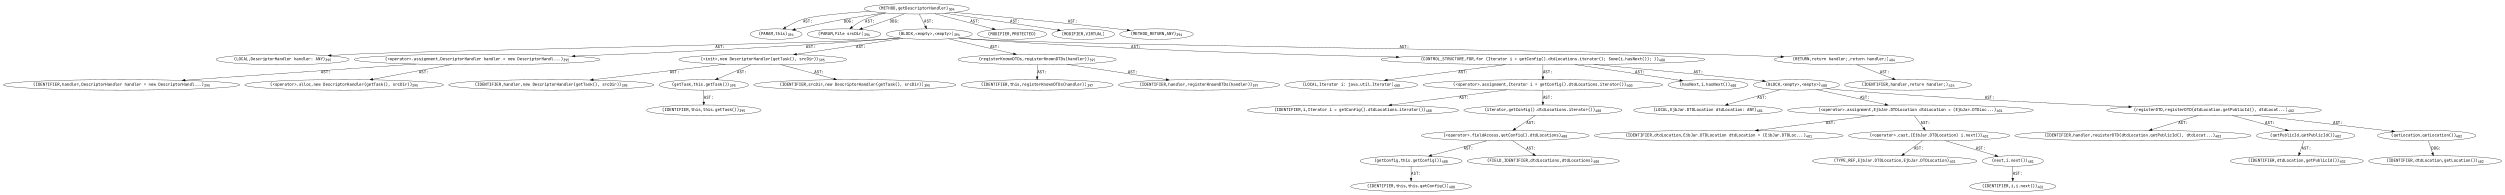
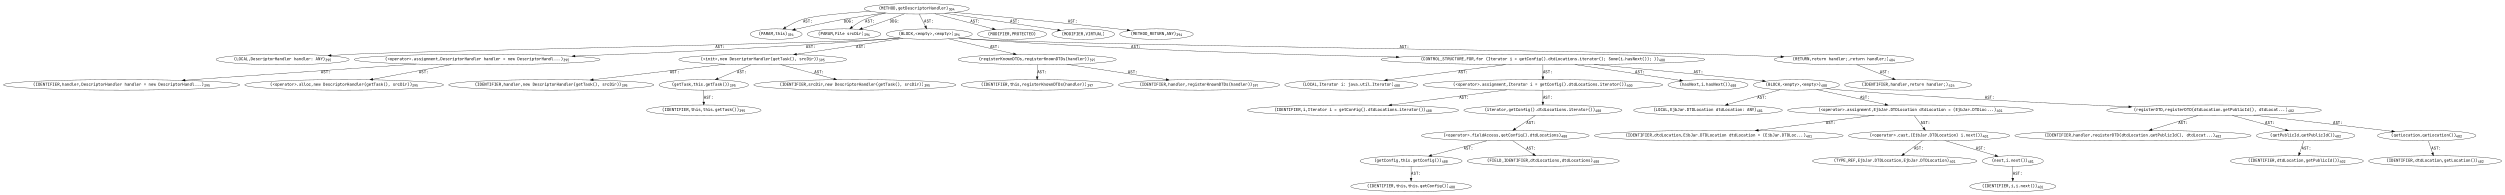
edge "(getLocation,getLocation())" -> "(IDENTIFIER,dtdLocation,getLocation())": label "DDG: " -> "AST: "
